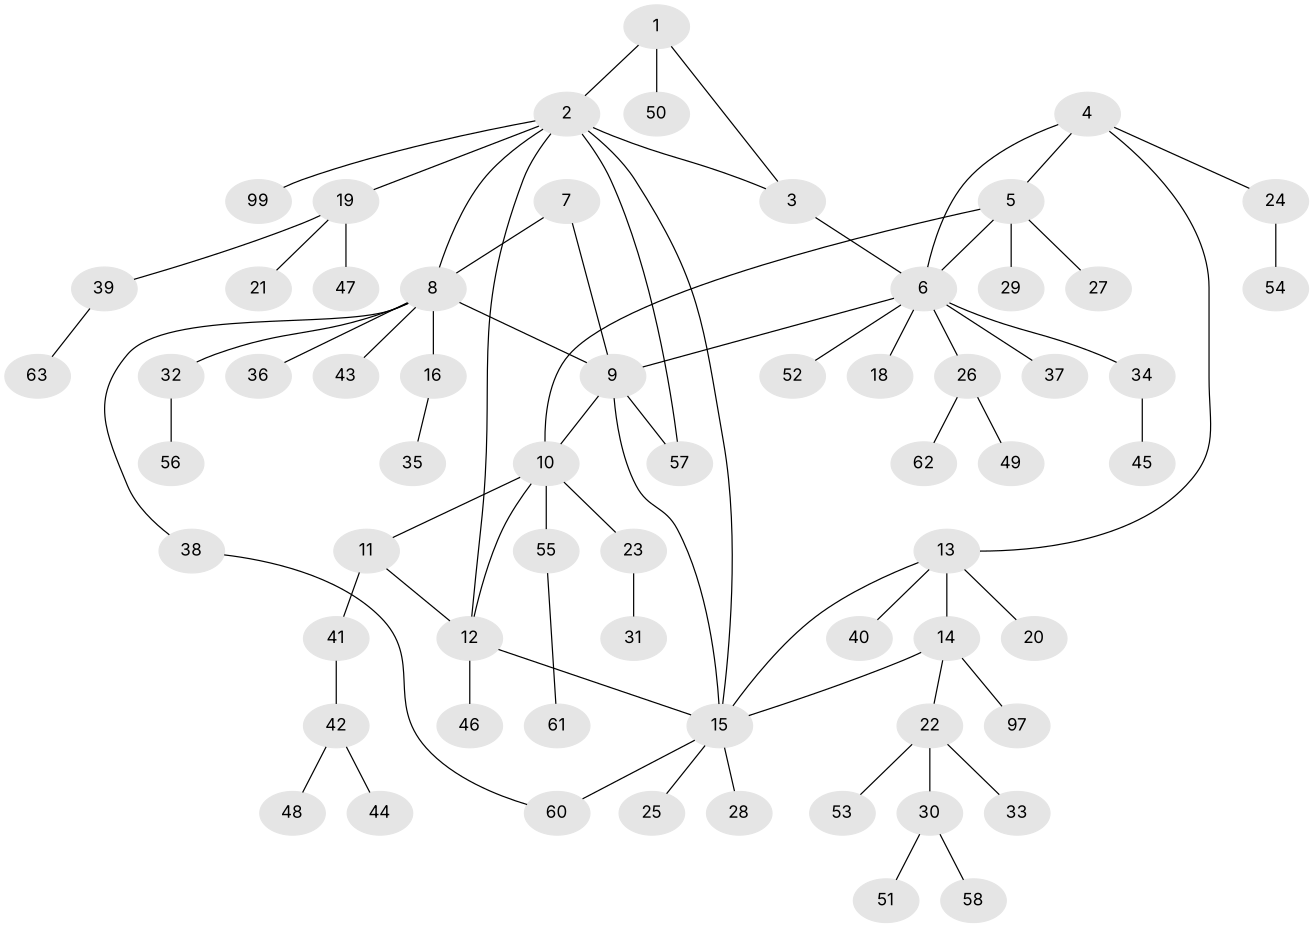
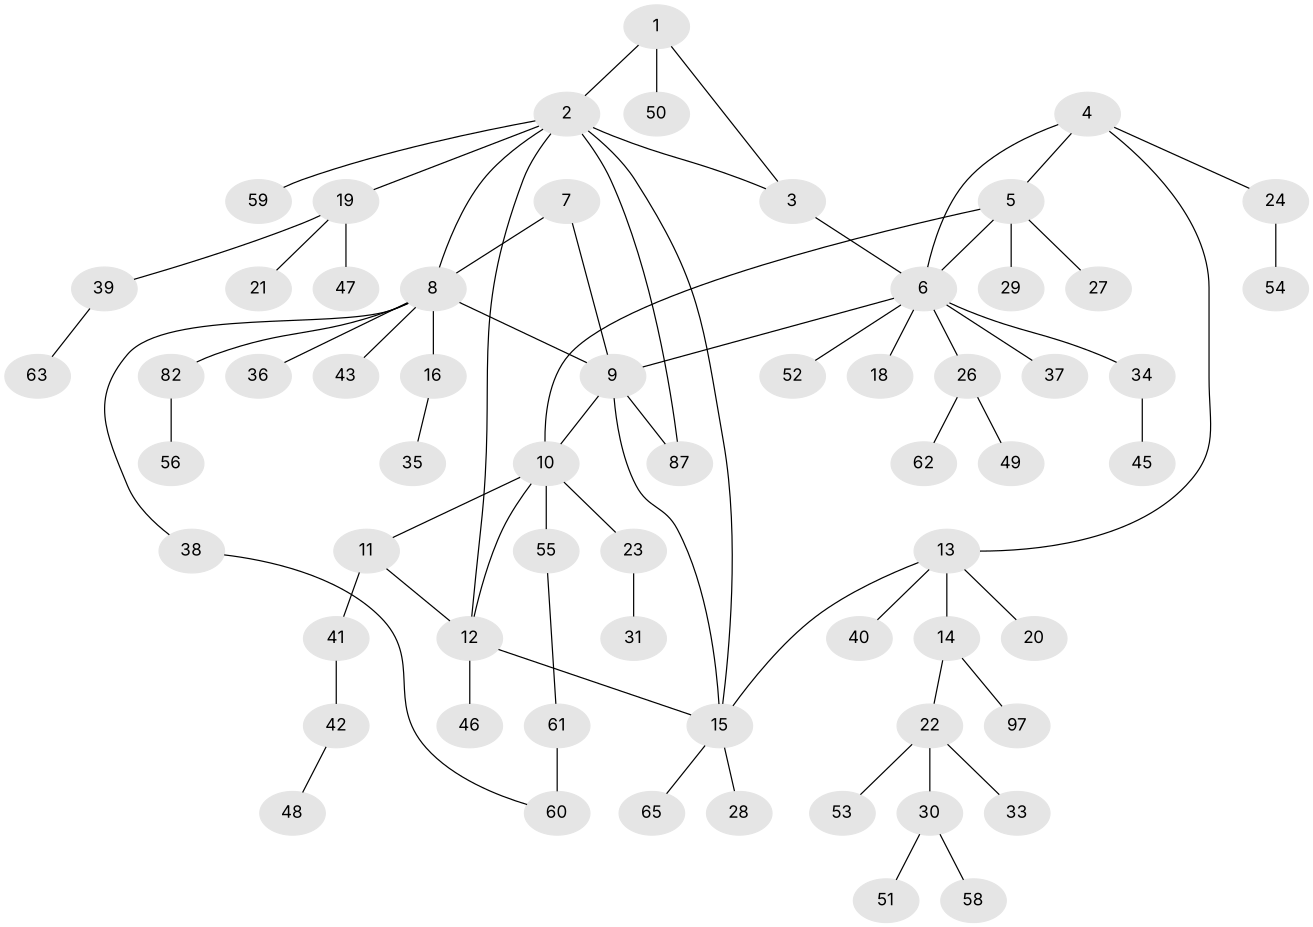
node "99": label "99" -> "59"
node "32": label "32" -> "82"
node "57": label "57" -> "87"
edge "14" -- "15": removed
edge "15" -- "60": now "61" -- "60"
node "44": removed
node "25": label "25" -> "65"
